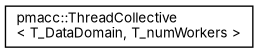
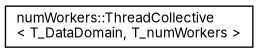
node "pmacc::ThreadCollective < T_DataDomain, T_numWorkers >": label "pmacc::ThreadCollective < T_DataDomain, T_numWorkers >" -> "numWorkers::ThreadCollective < T_DataDomain, T_numWorkers >"
